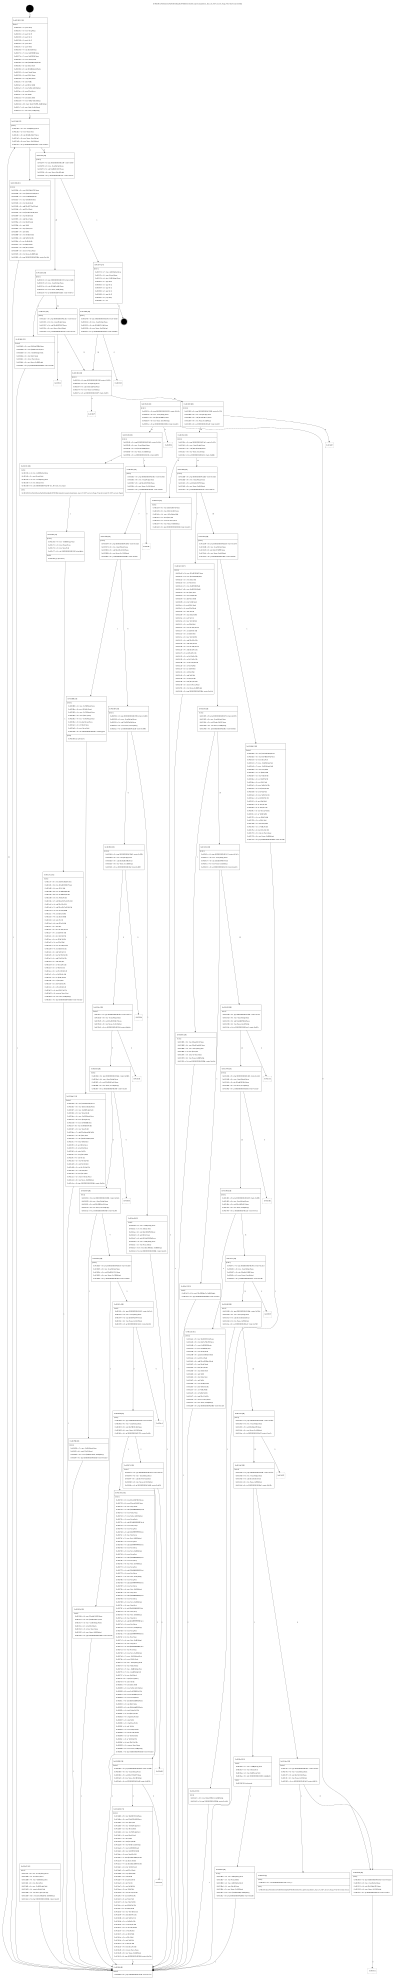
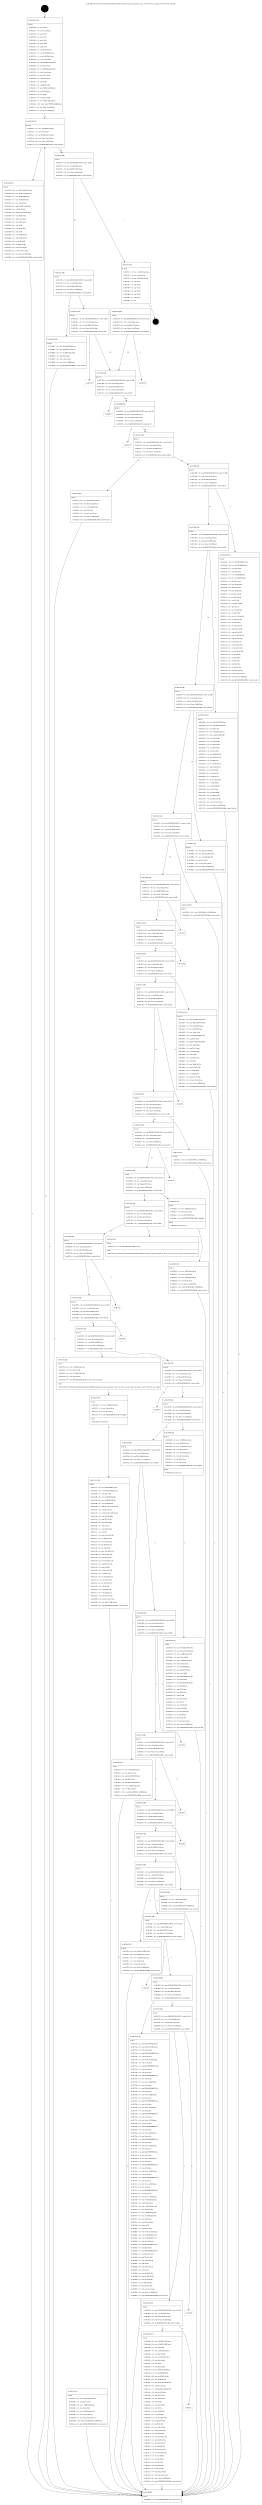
edge "0x401524 [28]" -> "0x401508 [28]": reversed
